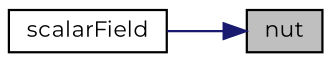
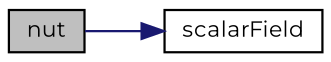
edge "scalarField" -> "nut": reversed
